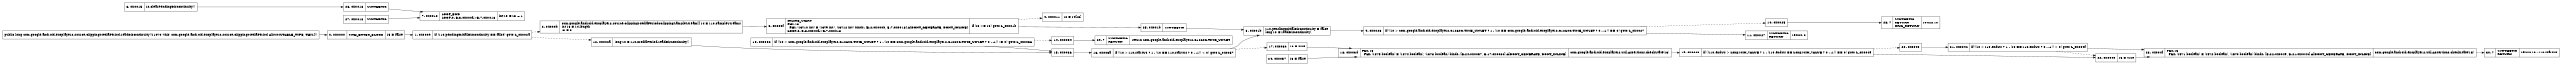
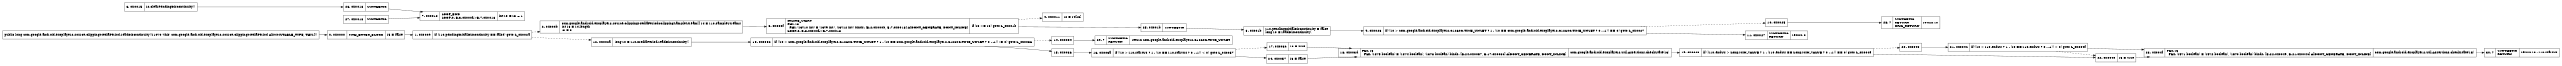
edge "16: 0x003a" -> "8: 0x001b": now "16: 0x003a" -> "24: 0x0057"
edge "12: 0x002a" -> "15: 0x0036": now "12: 0x002a" -> "13: 0x0032"
